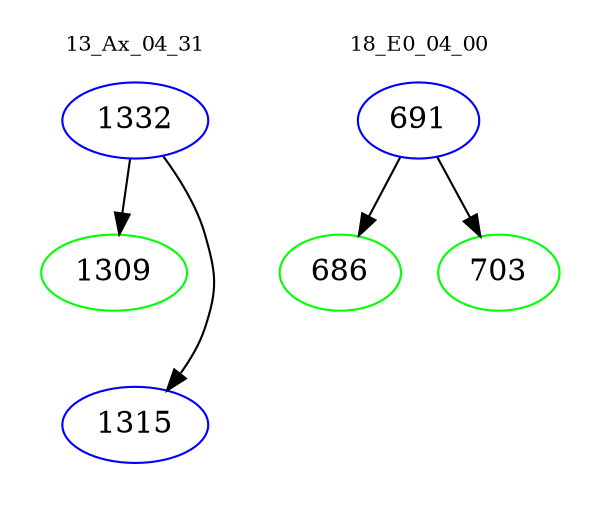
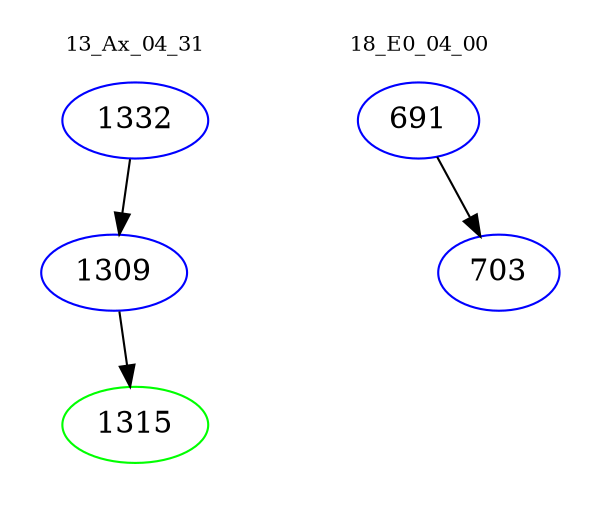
edge "1332" -> "1315": now "1309" -> "1315"
node "1309": color green -> blue
node "686": removed
node "703": color green -> blue
node "1315": color blue -> green
